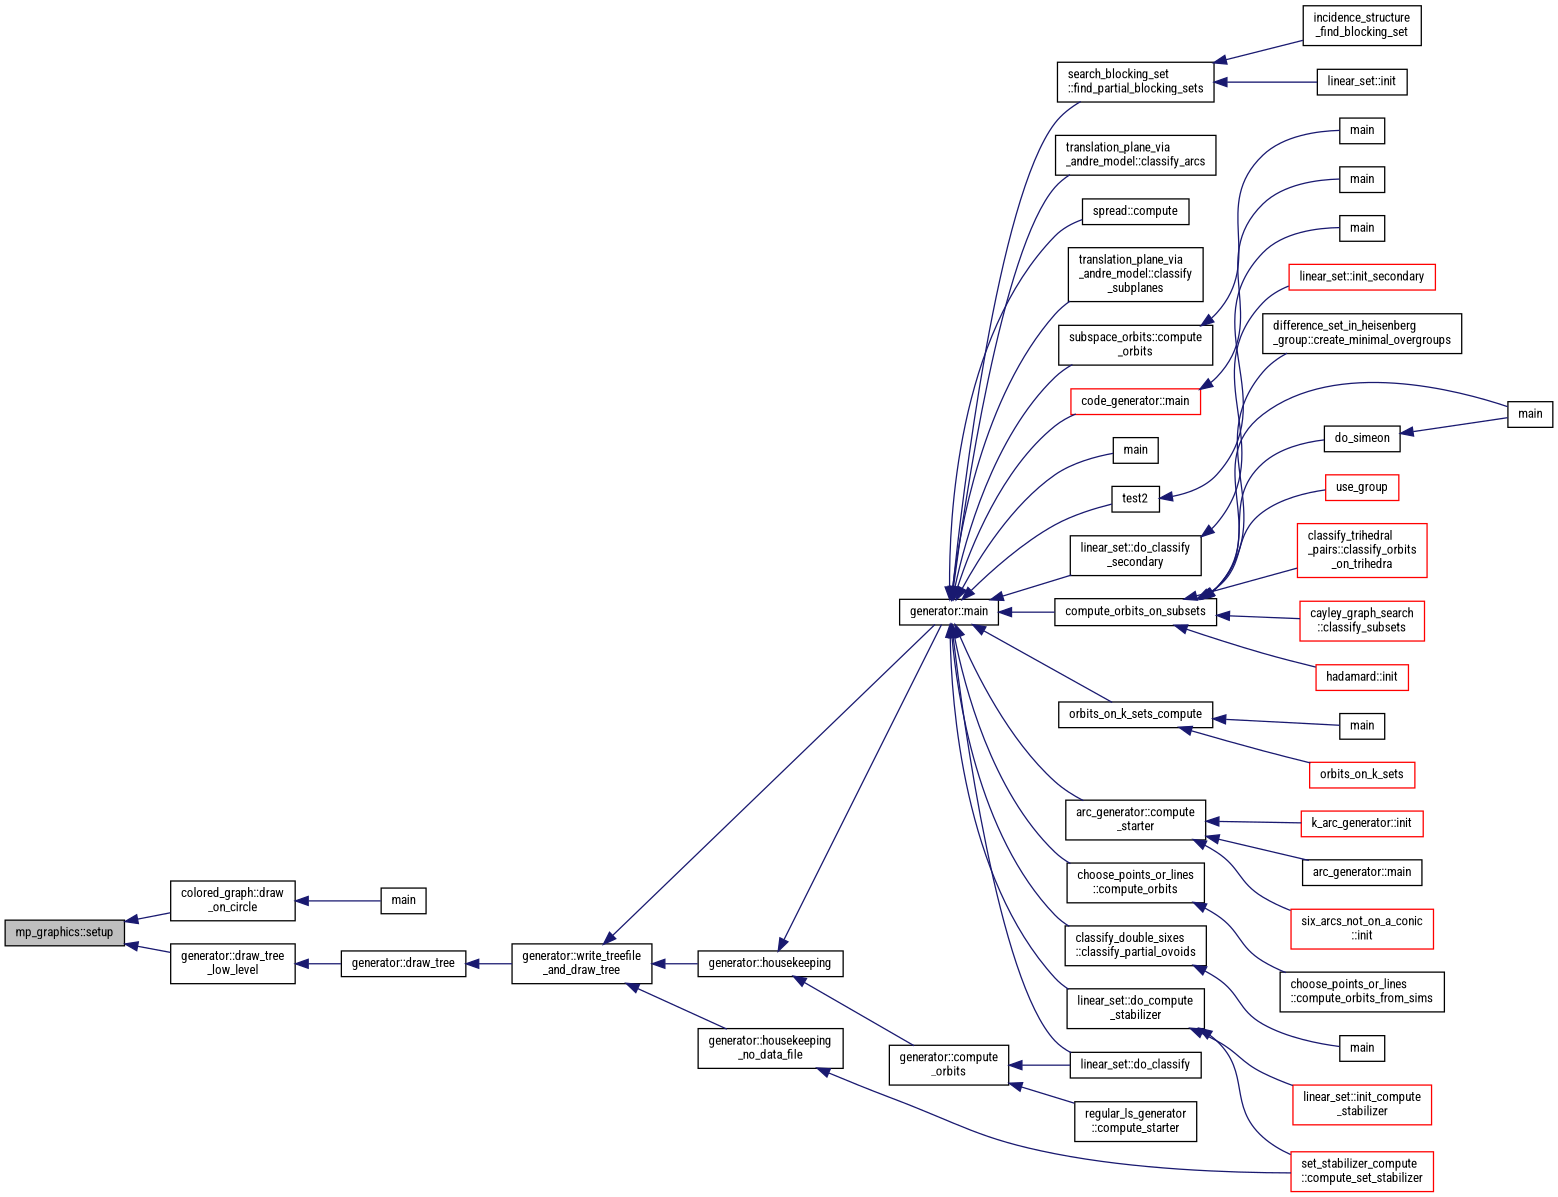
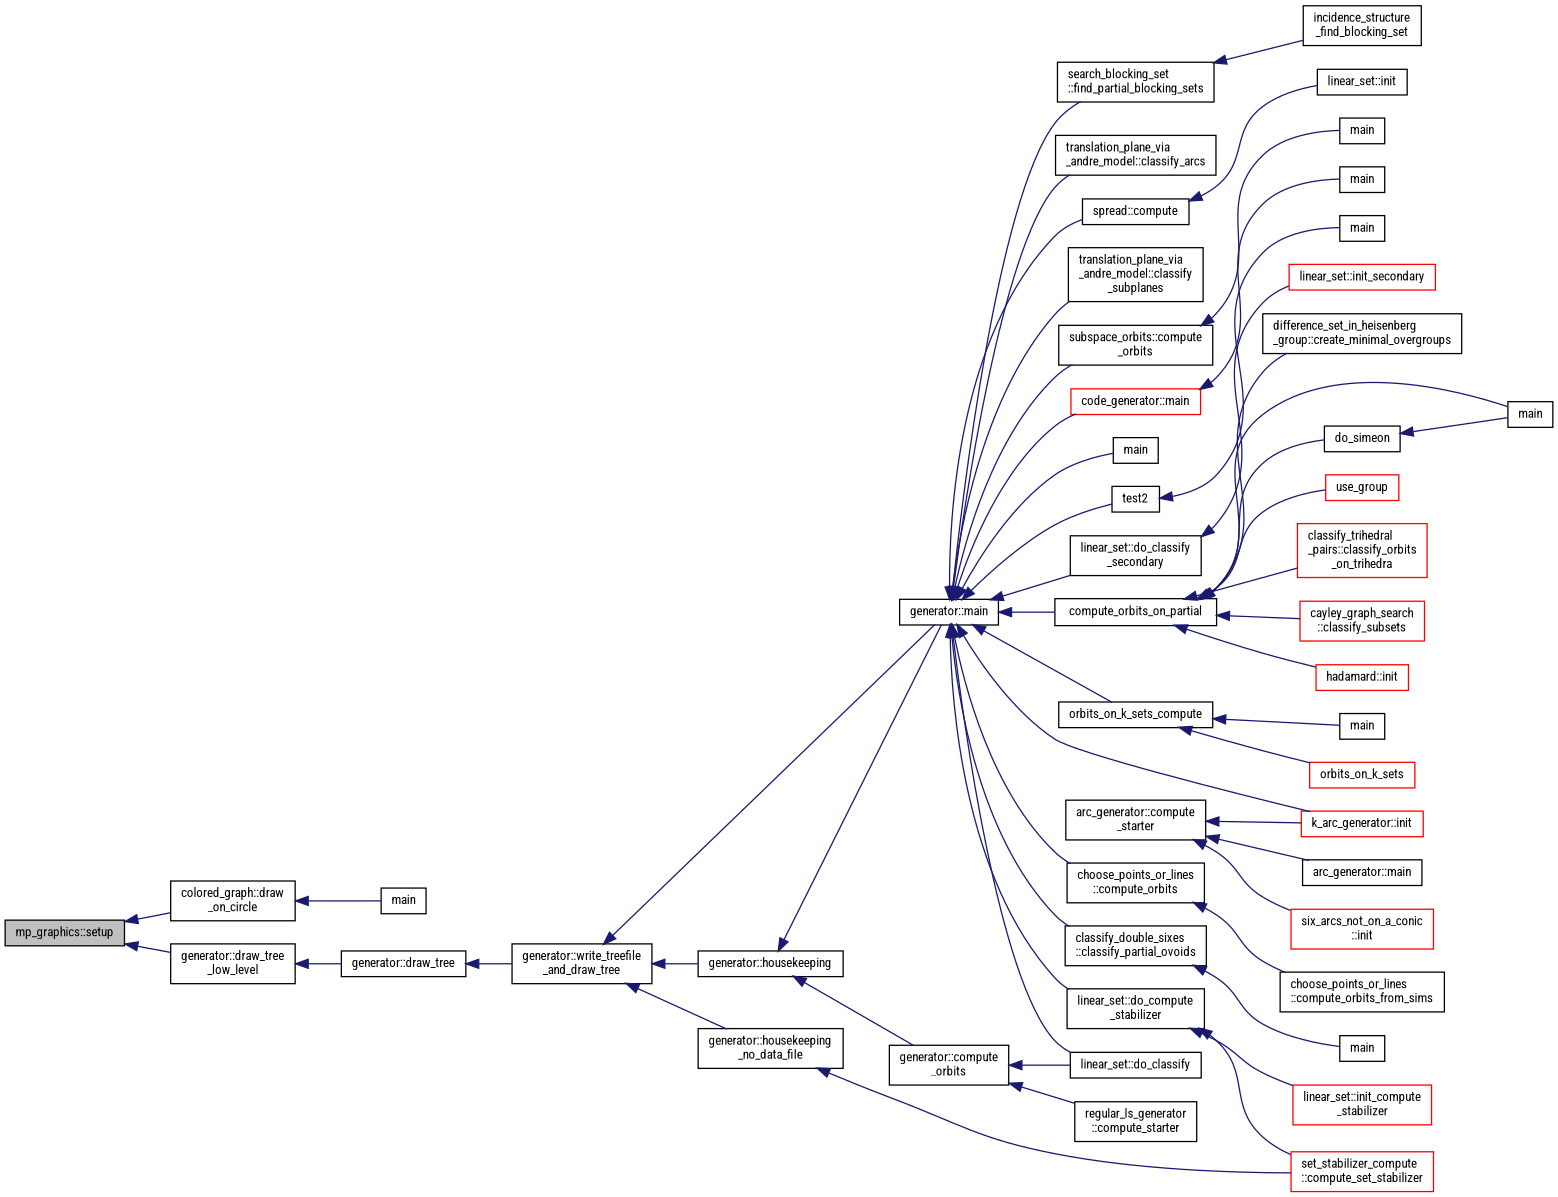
edge "linear_set::init" -> "search_blocking_set ::find_partial_blocking_sets": now "linear_set::init" -> "spread::compute"
node "compute_orbits_on_subsets": label "compute_orbits_on_subsets" -> "compute_orbits_on_partial"
edge "arc_generator::compute _starter" -> "generator::main": now "k_arc_generator::init" -> "generator::main"
